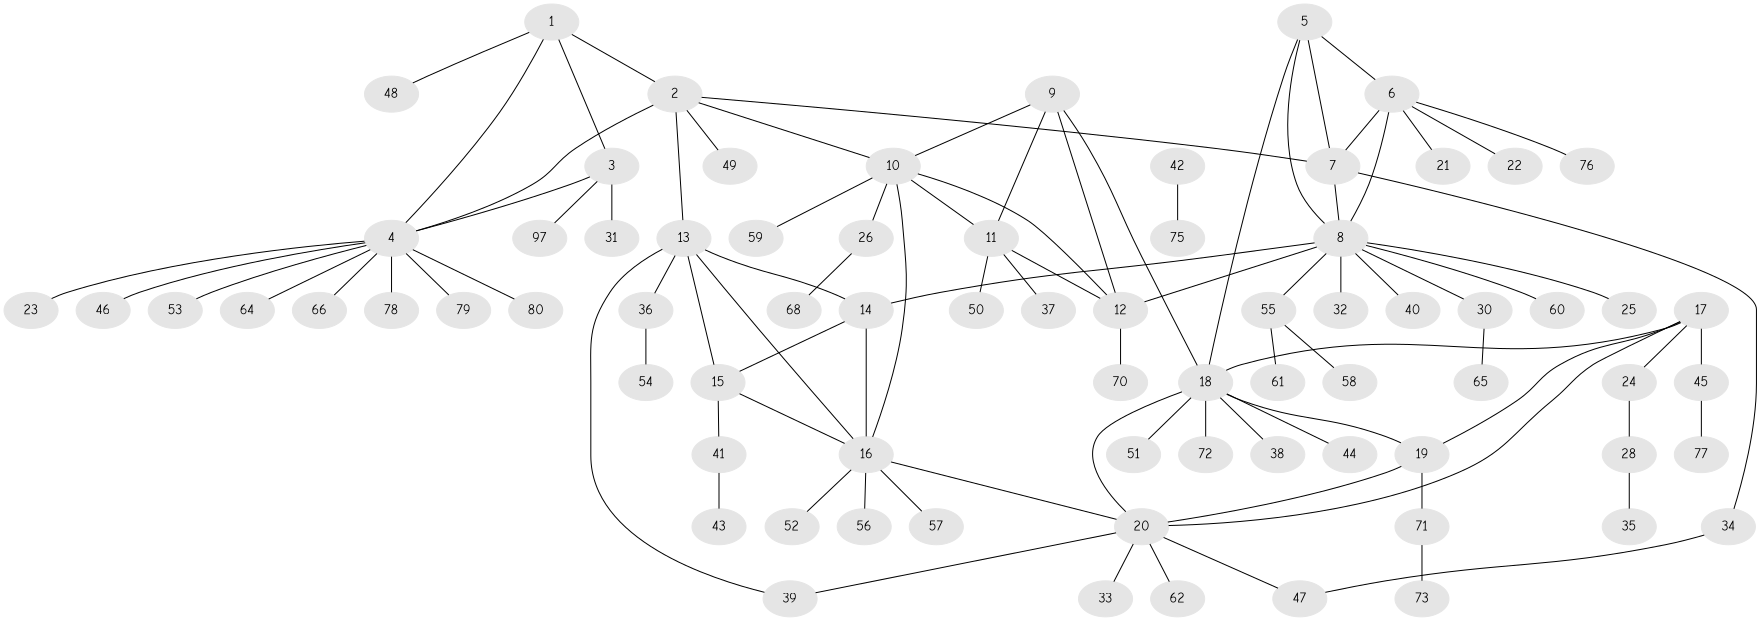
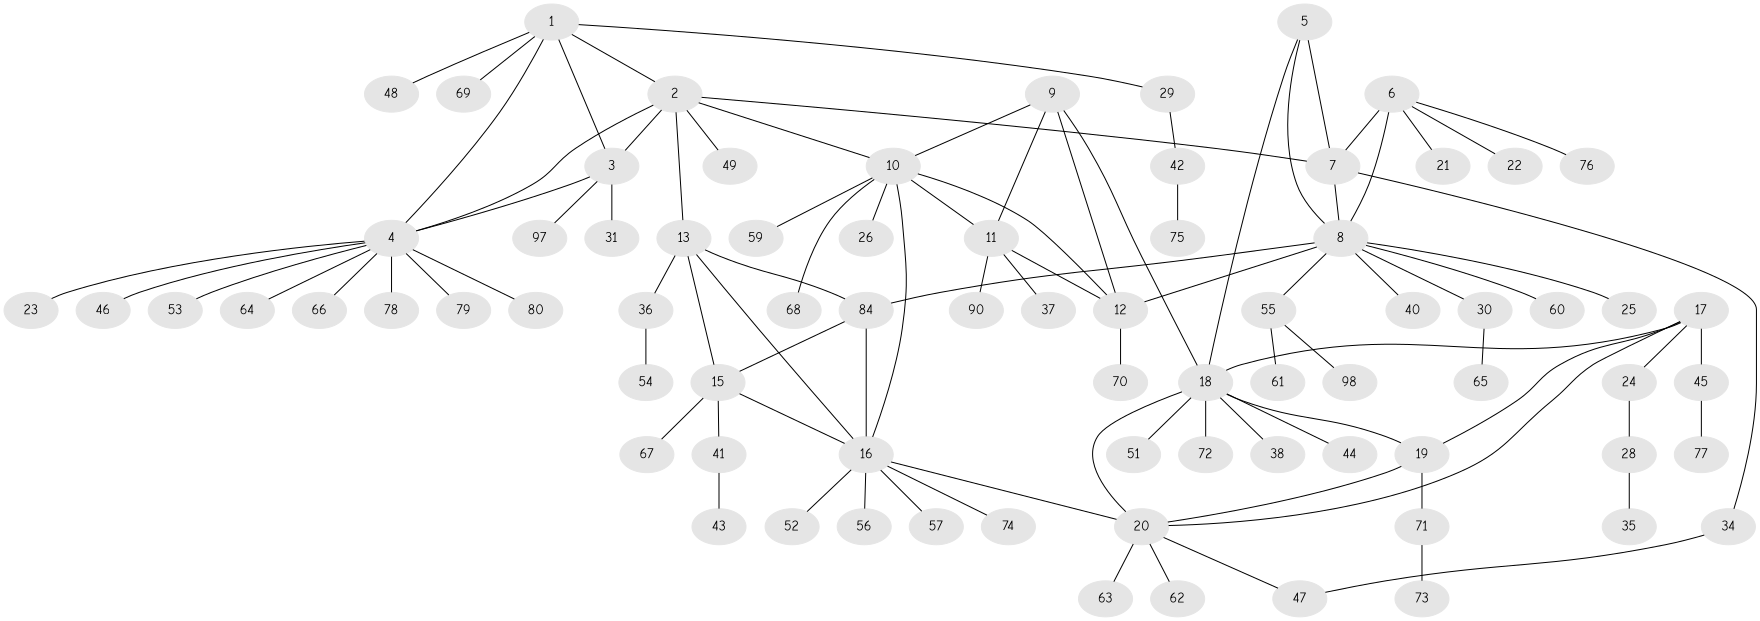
edge "5" -- "6": removed
node "69": added
node "29": added
edge "2" -- "3": added
edge "26" -- "68": now "10" -- "68"
node "14": label "14" -> "84"
node "50": label "50" -> "90"
node "32": removed
node "58": label "58" -> "98"
node "67": added
node "74": added
node "39": removed
node "33": label "33" -> "63"
